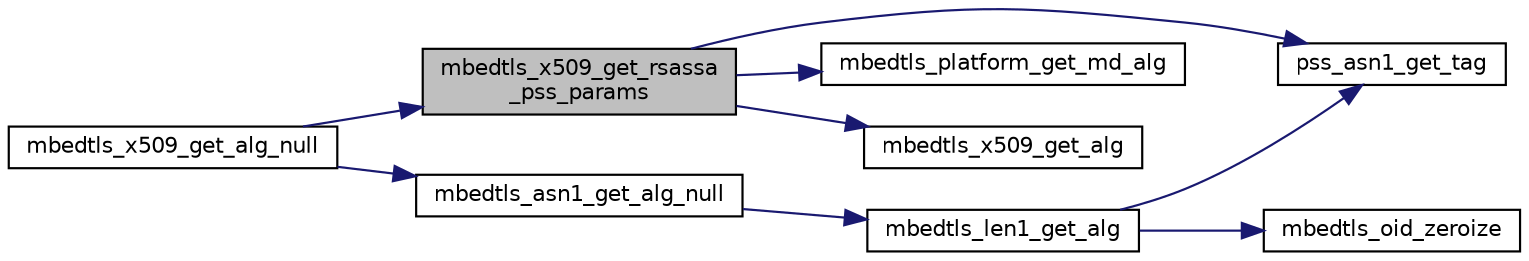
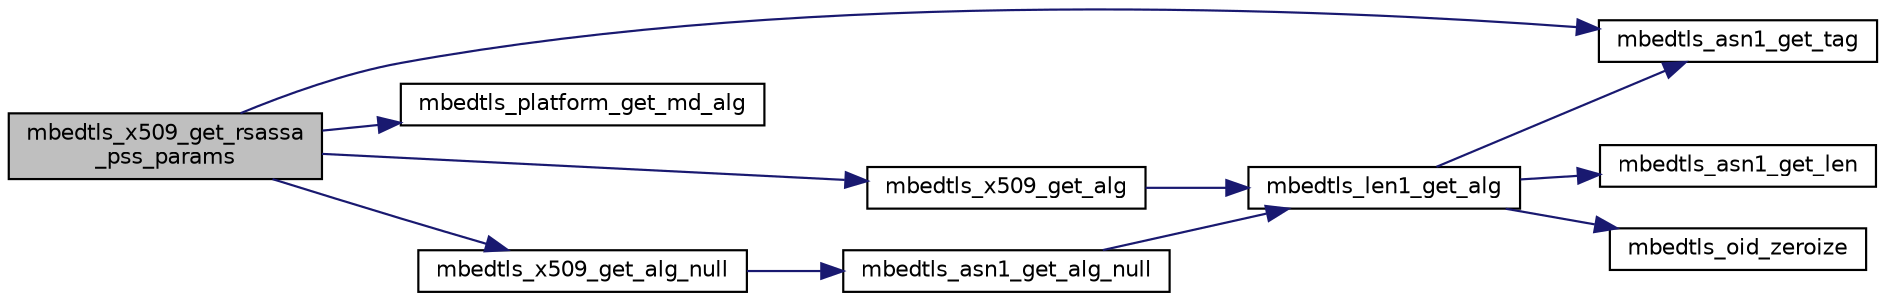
node "pss_asn1_get_tag": label "pss_asn1_get_tag" -> "mbedtls_asn1_get_tag"
edge "mbedtls_x509_get_alg_null" -> "mbedtls_x509_get_rsassa _pss_params": reversed
node "mbedtls_asn1_get_len": added
edge "mbedtls_x509_get_alg" -> "mbedtls_len1_get_alg": added
